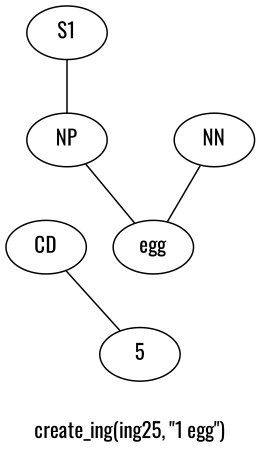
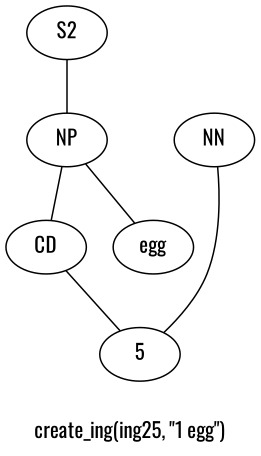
node "S1": label "S1" -> "S2"
edge "NP" -- "CD": added
edge "NN" -- "egg": now "NN" -- "5"
